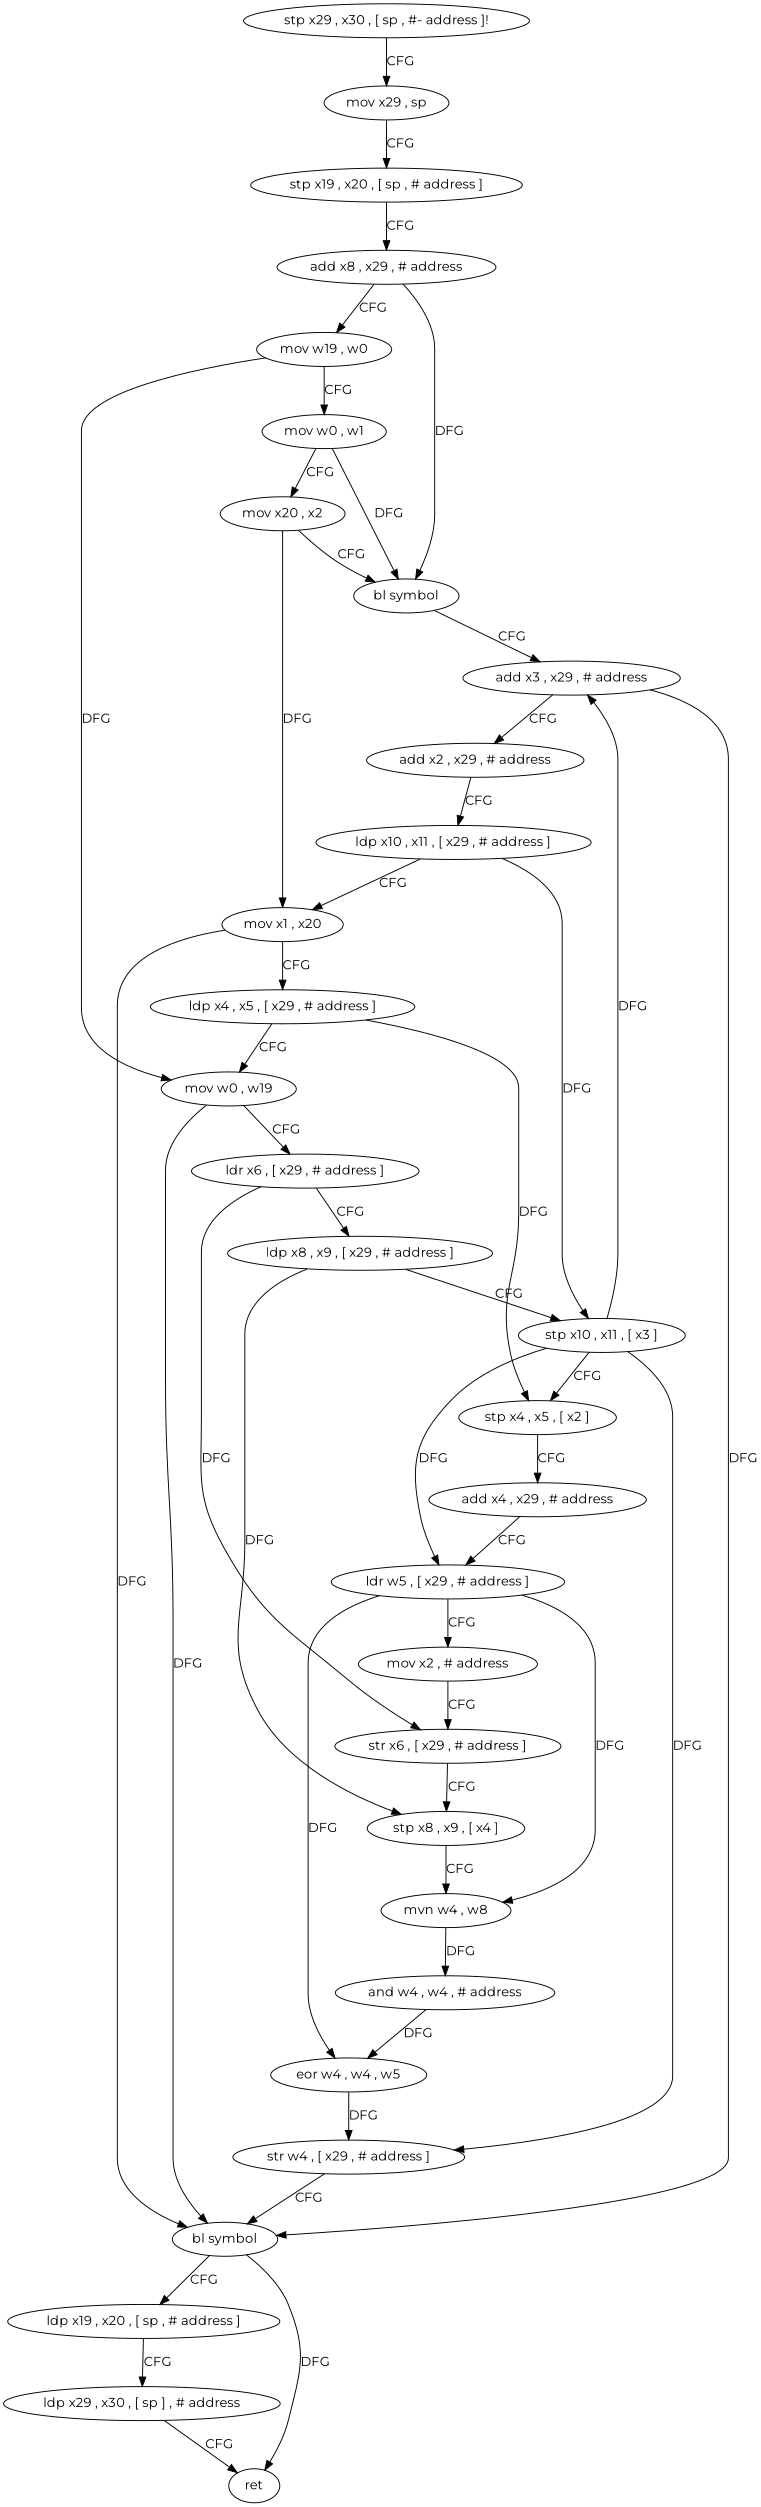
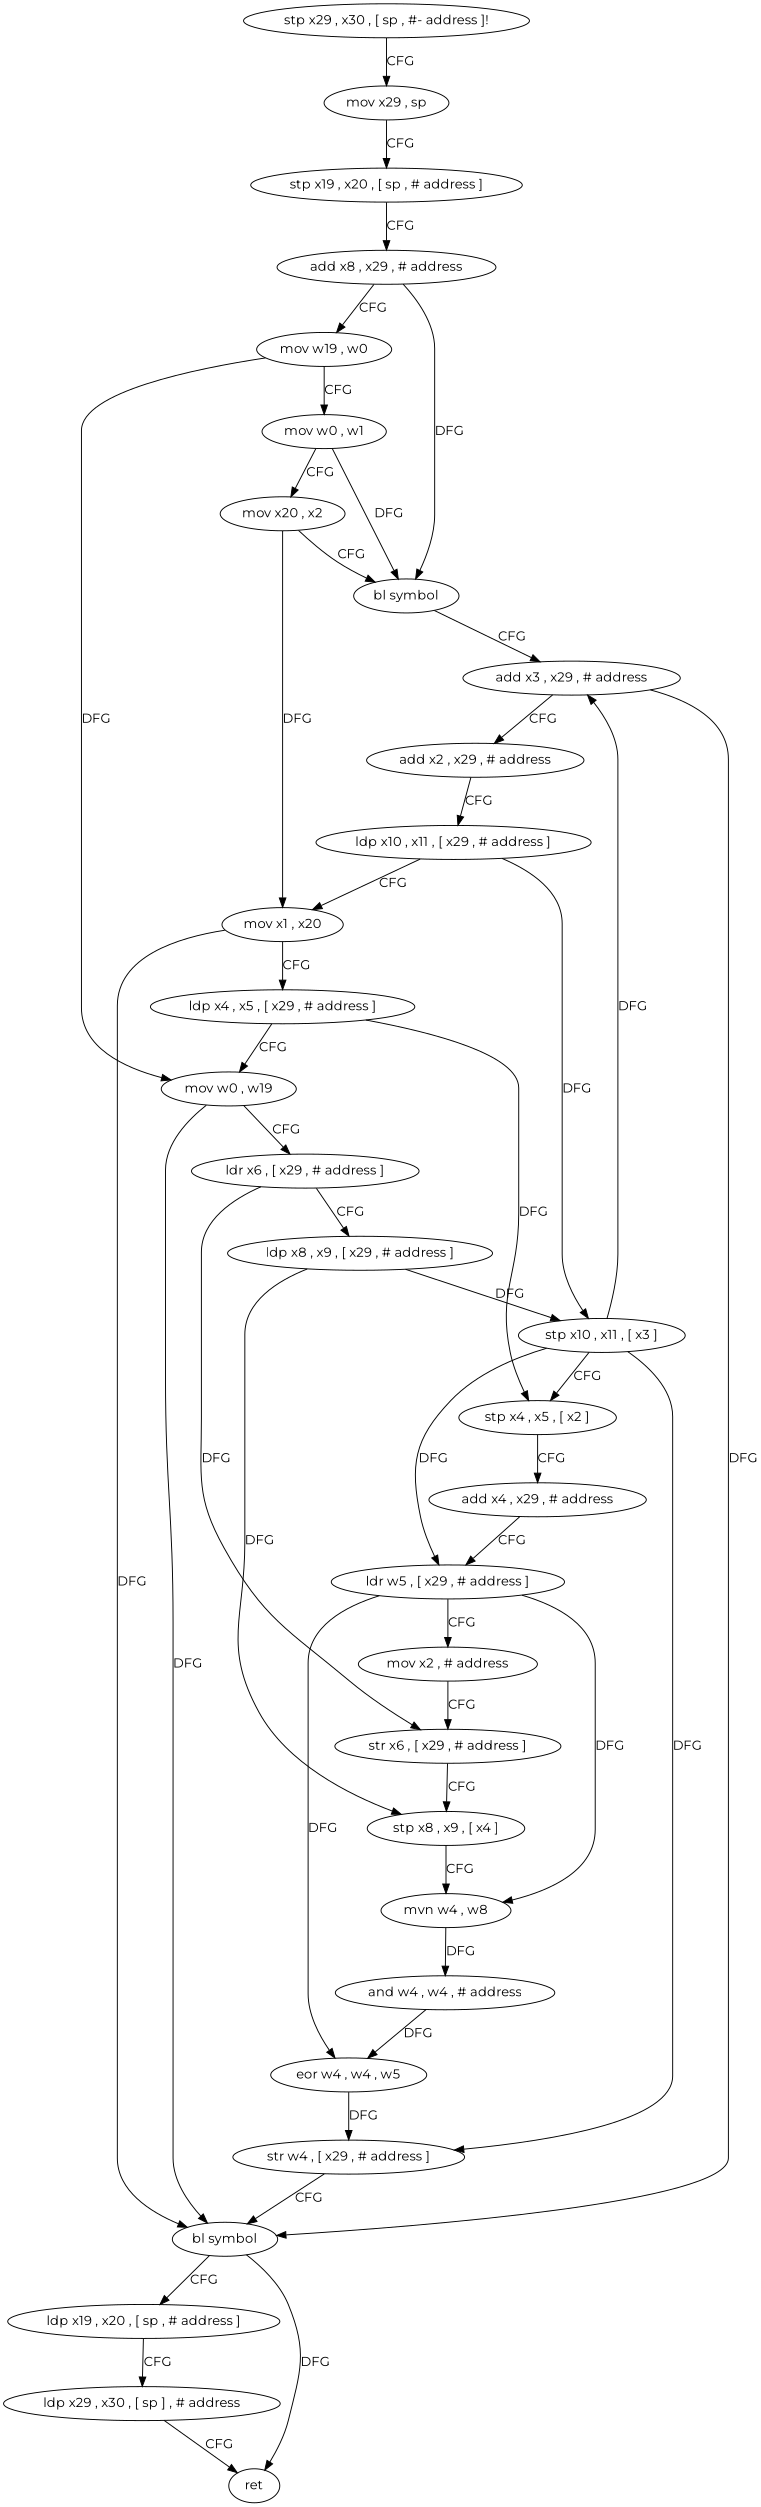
edge "ldp x8 , x9 , [ x29 , # address ]" -> "stp x10 , x11 , [ x3 ]": label "CFG" -> "DFG"
